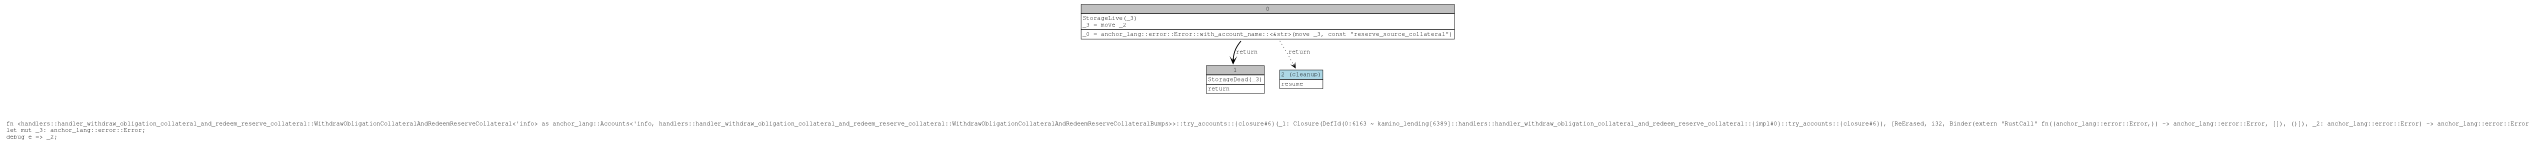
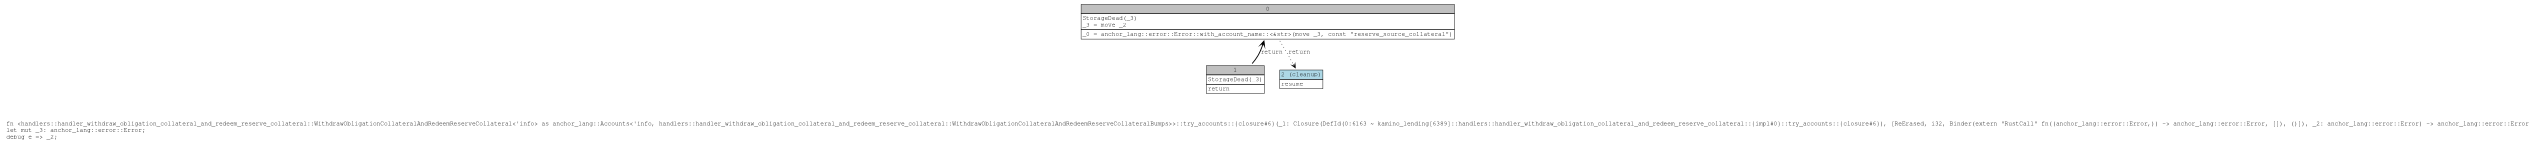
node "0": text "StorageLive(_3)" -> "StorageDead(_3)"
edge "0" -> "1": reversed
